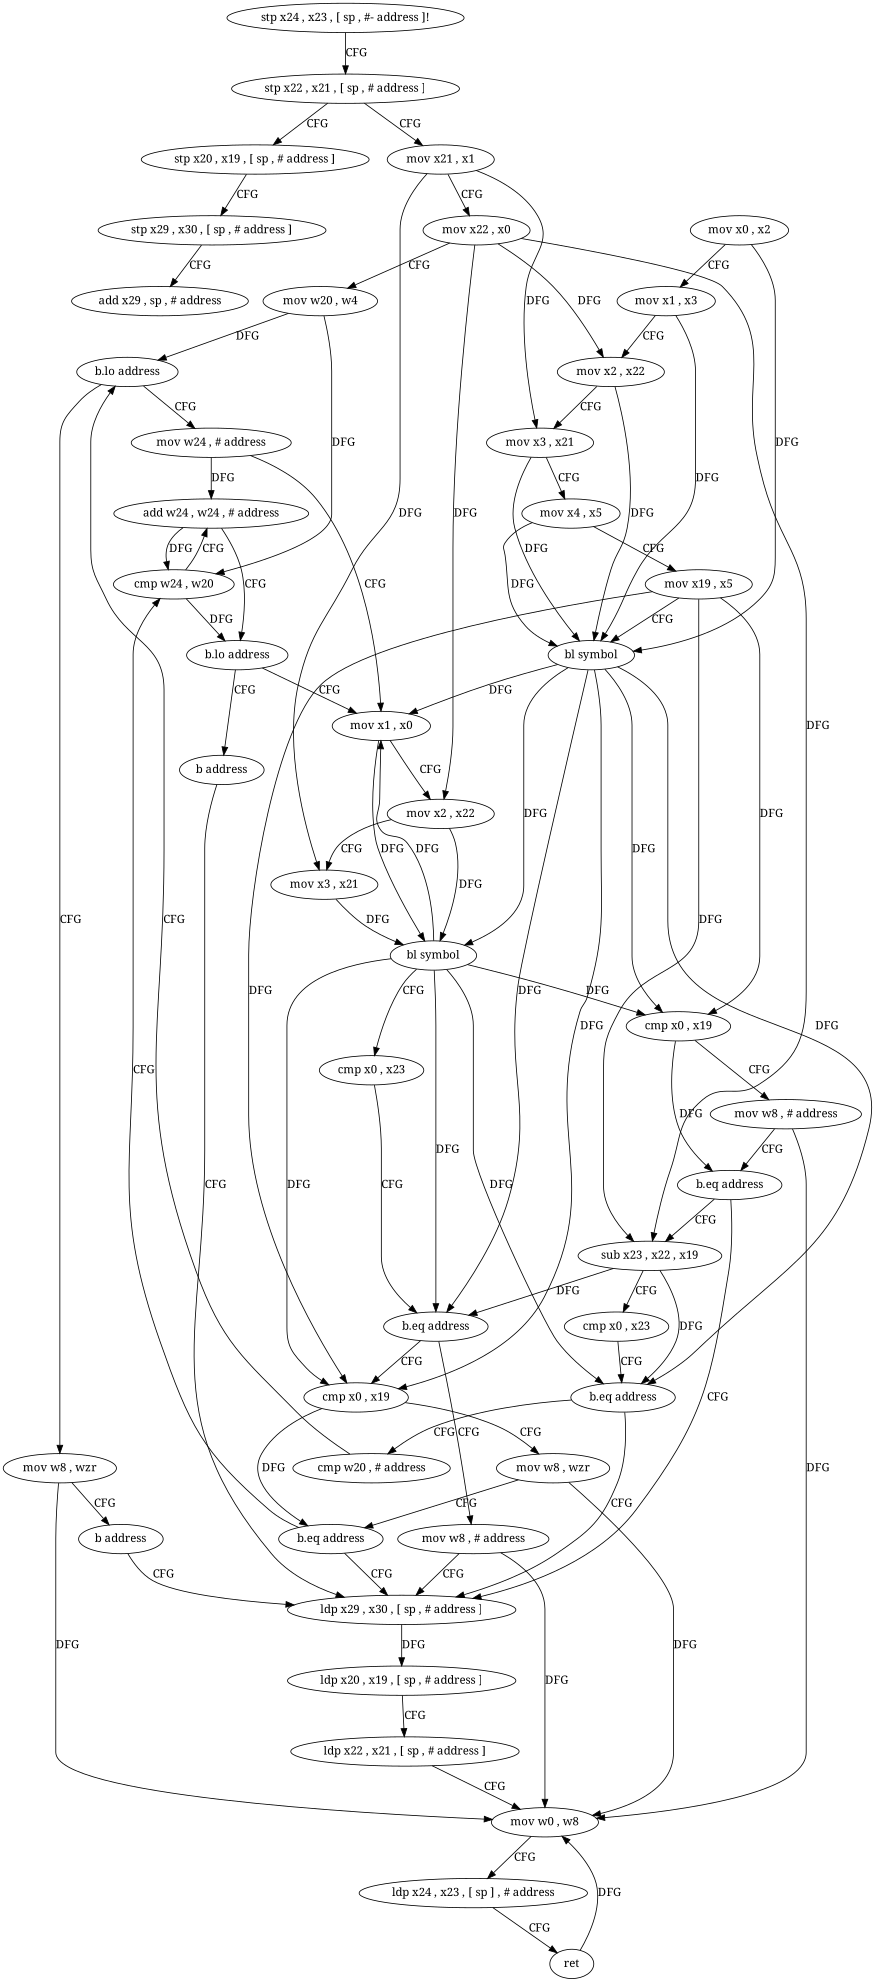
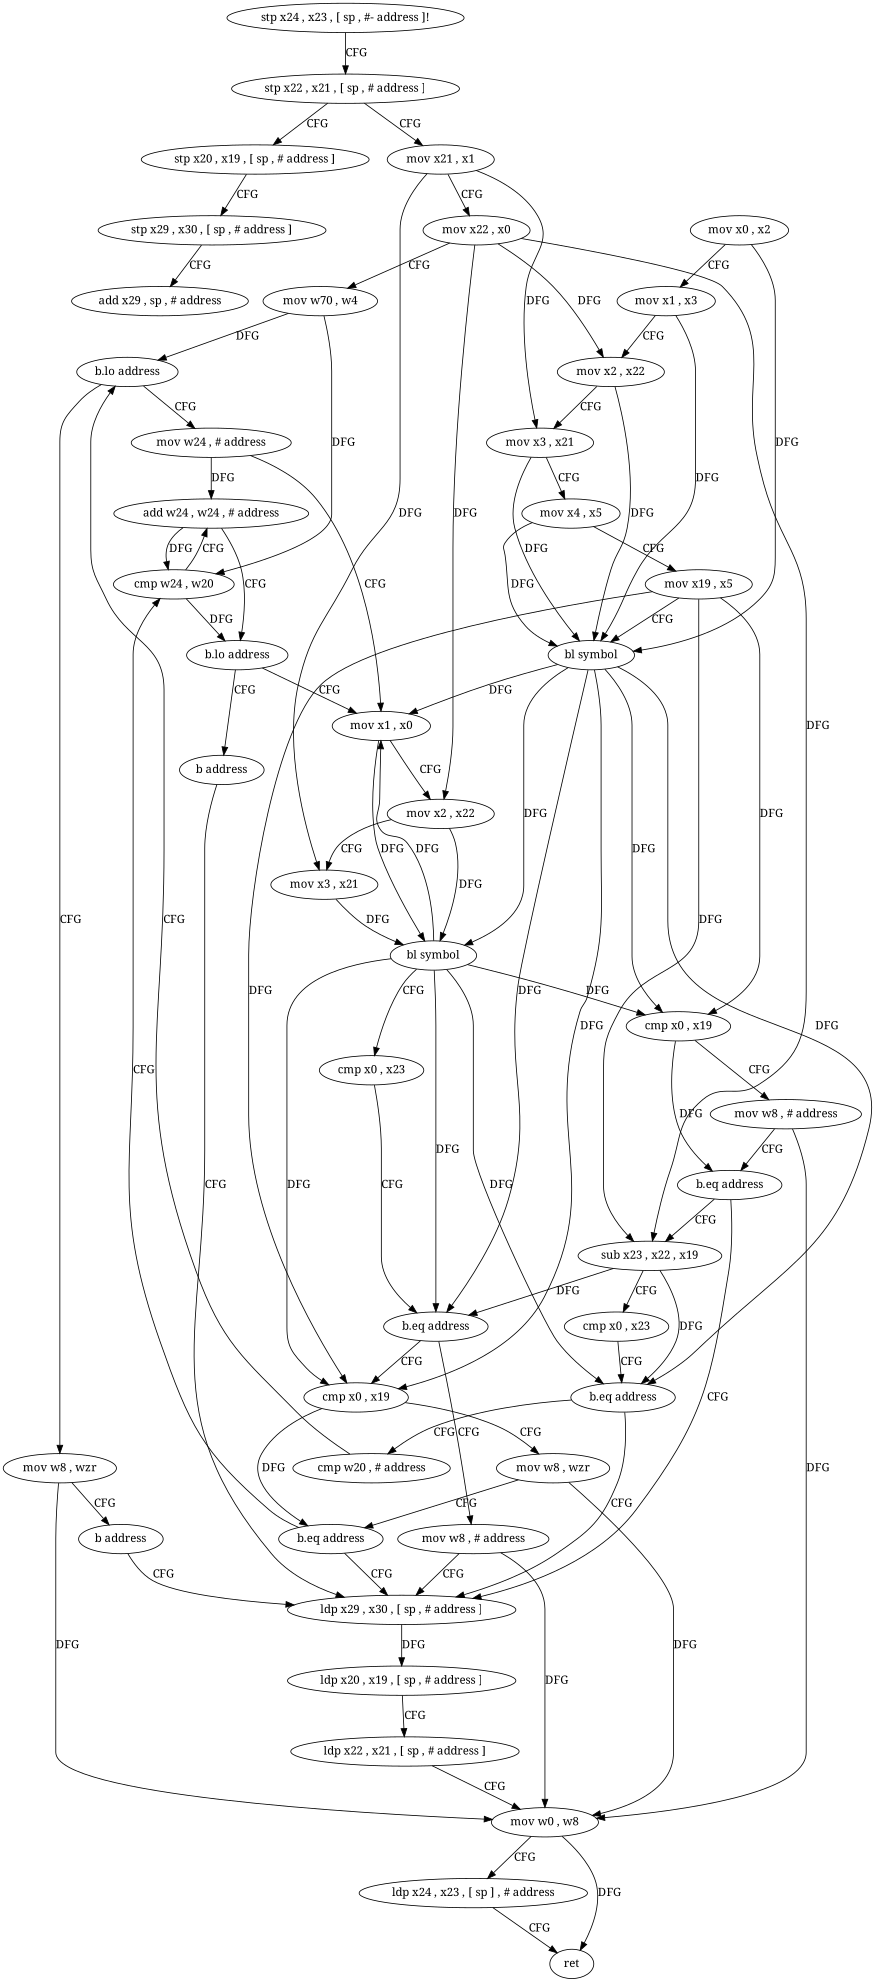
node "mov w20 , w4": label "mov w20 , w4" -> "mov w70 , w4"
edge "ret" -> "mov w0 , w8": reversed
